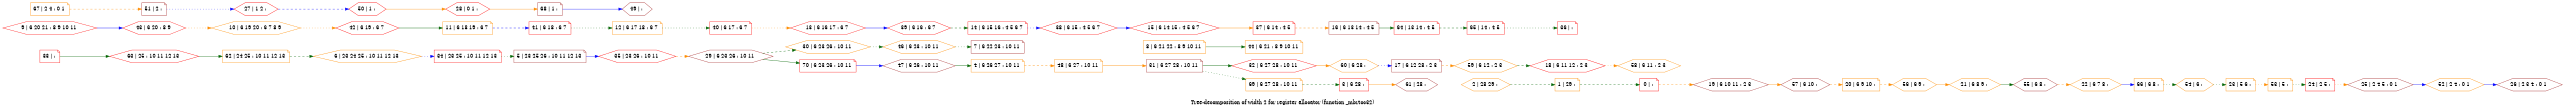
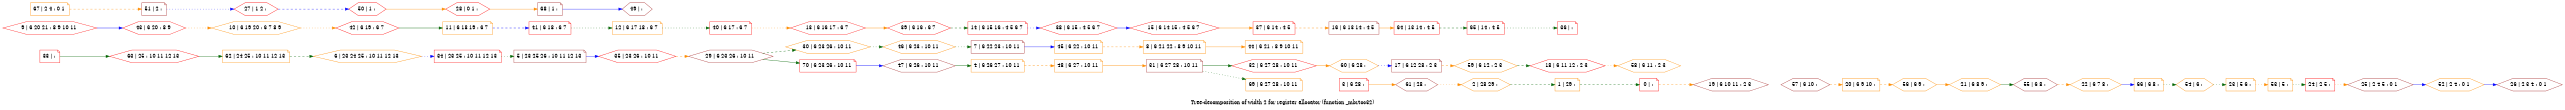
edge "13 | 6 16 17 : 6 7" -> "39 | 6 16 : 6 7": color blue -> darkorange
edge "16 | 6 13 14 : 4 5" -> "64 | 13 14 : 4 5": color darkgreen -> darkorange
node "45 | 6 22 : 10 11": added
edge "8 | 6 21 22 : 8 9 10 11" -> "44 | 6 21 : 8 9 10 11": color darkgreen -> darkorange
edge "69 | 6 27 28 : 10 11" -> "3 | 6 28 :": removed
edge "61 | 28 :" -> "2 | 28 29 :": added
edge "19 | 6 10 11 : 2 3" -> "57 | 6 10 :": removed
